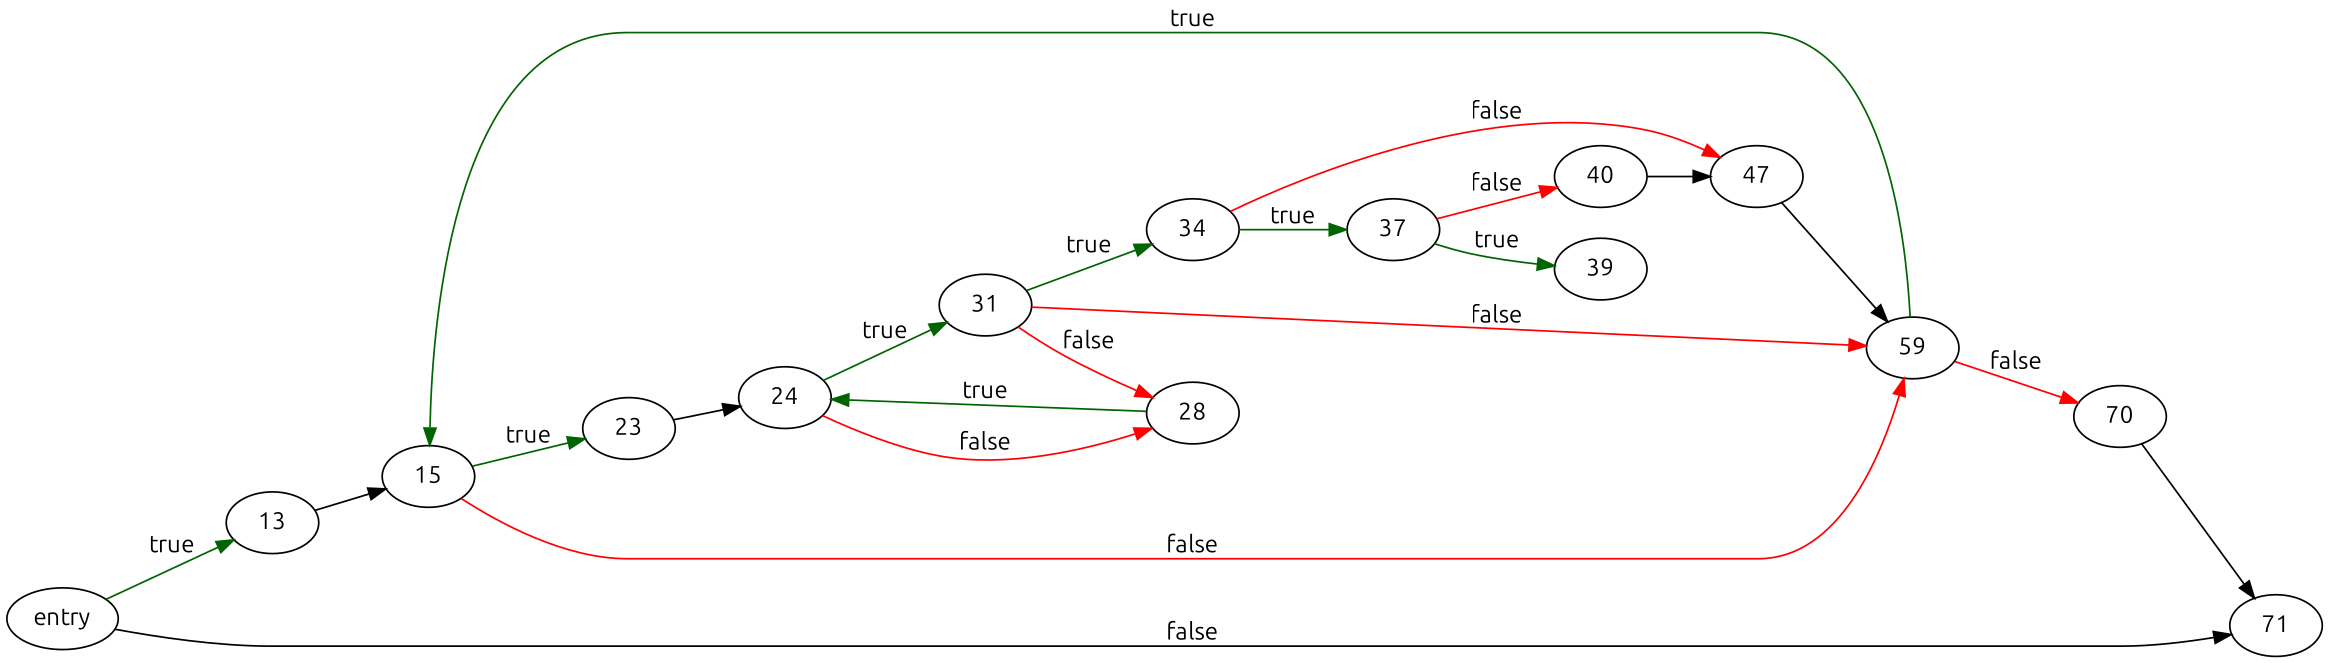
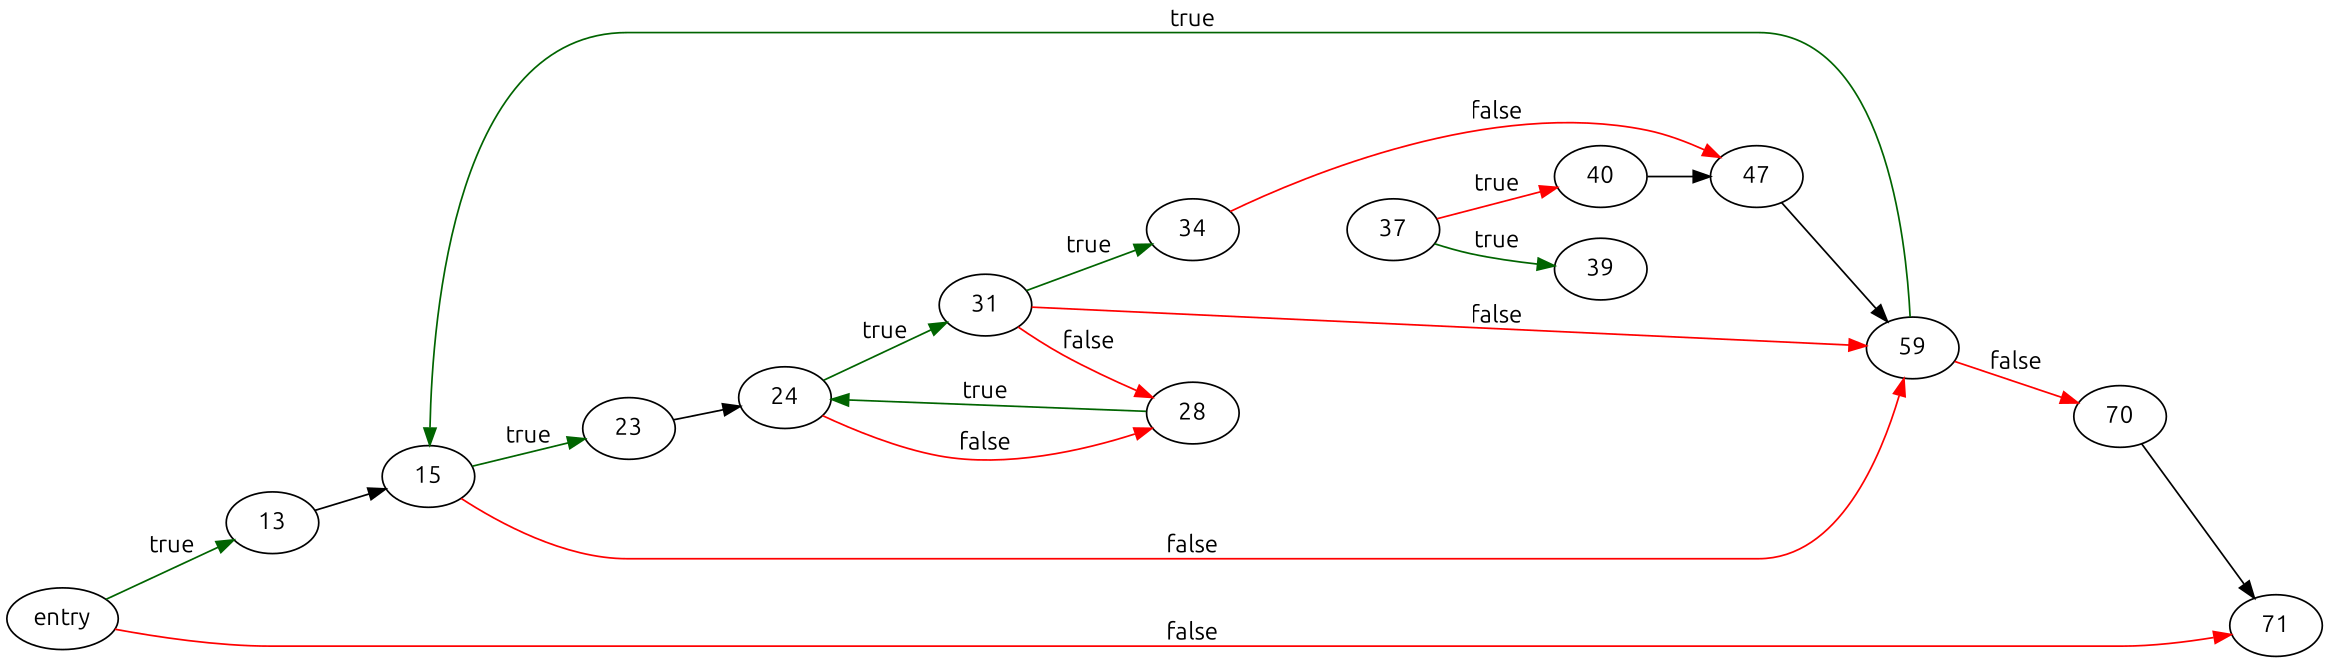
edge "37" -> "40": label "false" -> "true"
edge "34" -> "37": removed, label "true"
edge "entry" -> "71": color black -> red
